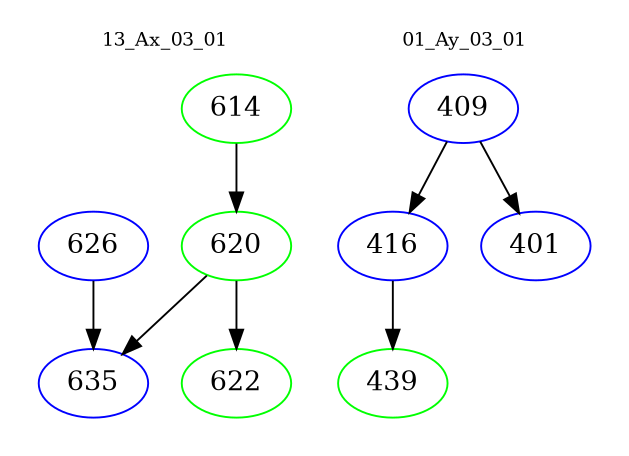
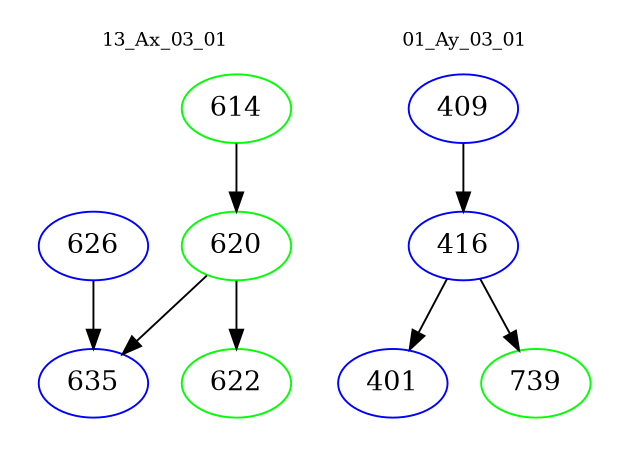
edge "409" -> "401": now "416" -> "401"
node "439": label "439" -> "739"
